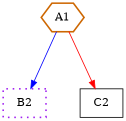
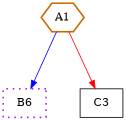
node "B2": label "B2" -> "B6"
node "C2": label "C2" -> "C3"
